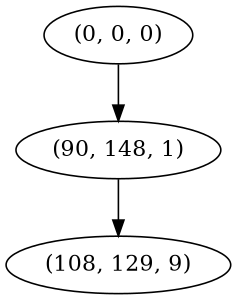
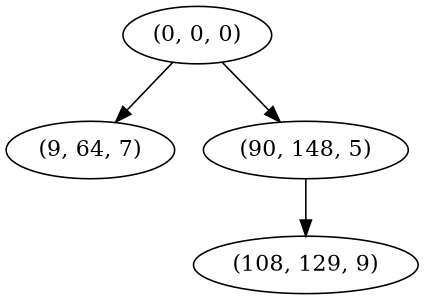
node "(9, 64, 7)": added
node "(90, 148, 1)": label "(90, 148, 1)" -> "(90, 148, 5)"
